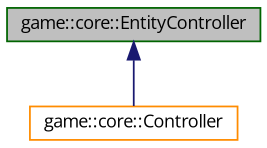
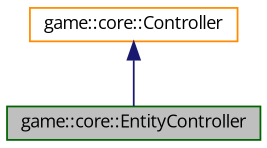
edge "game::core::Controller" -> "game::core::EntityController": reversed
